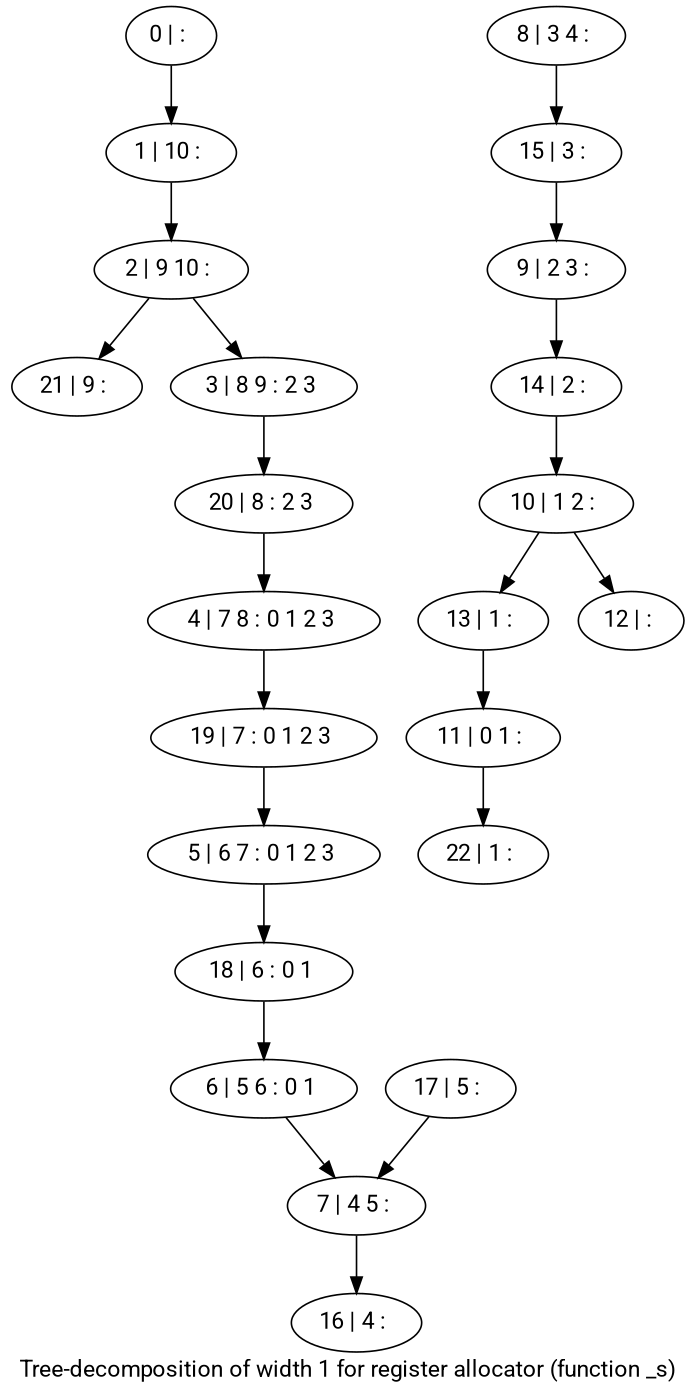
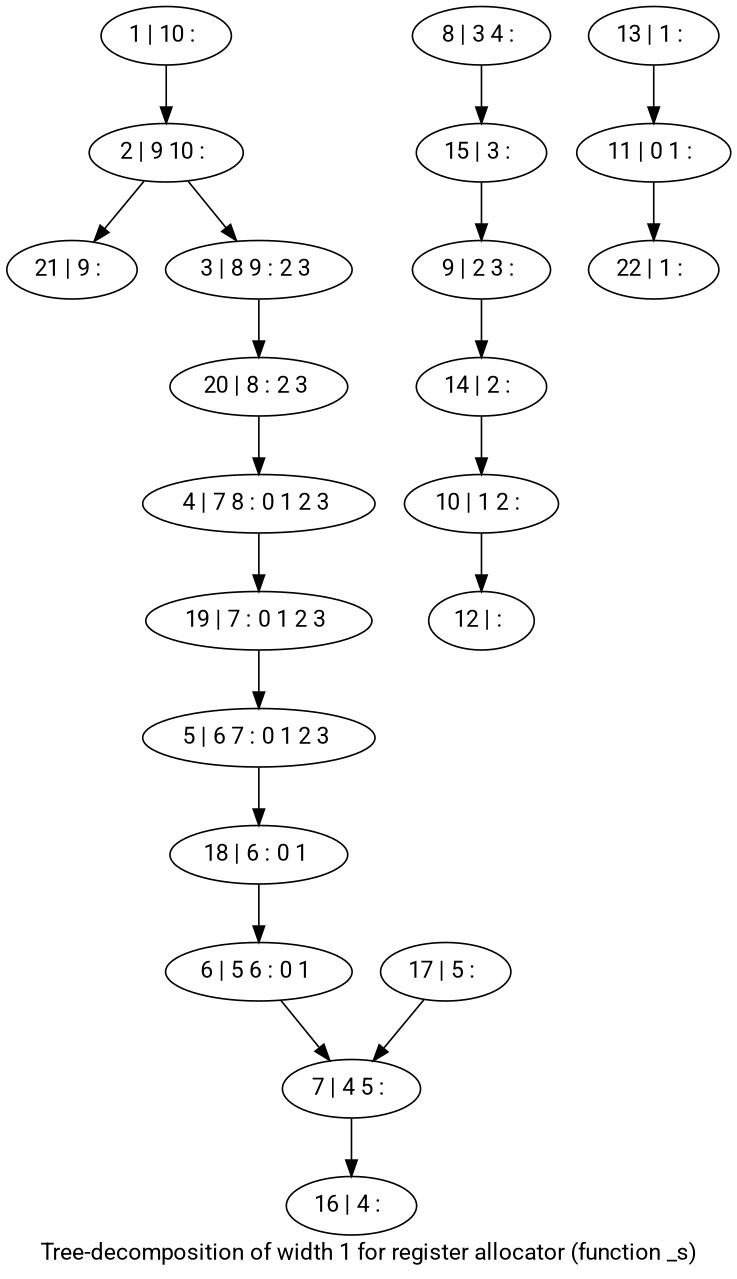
node "0 | :": removed
edge "10 | 1 2 :" -> "13 | 1 :": removed
